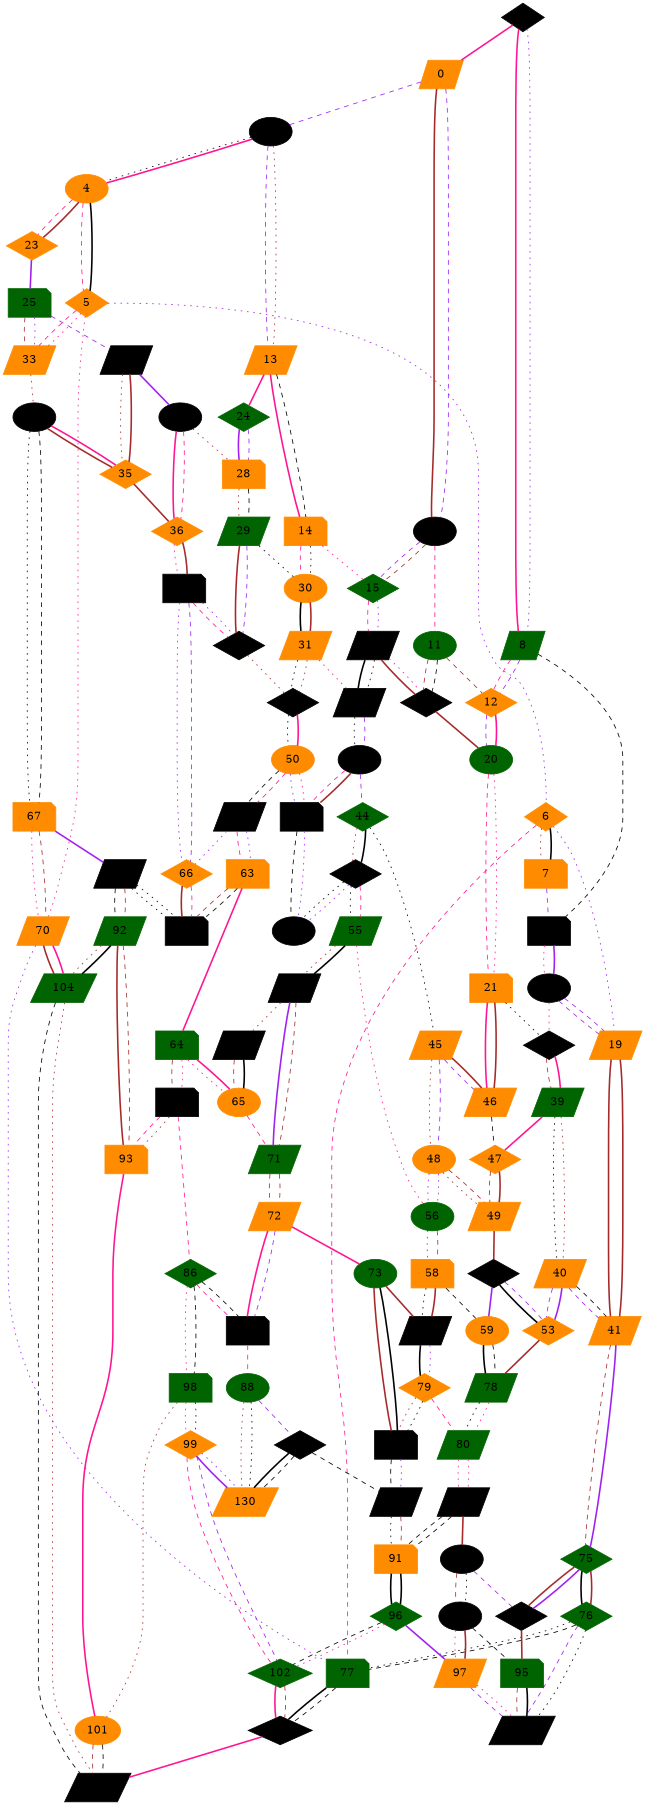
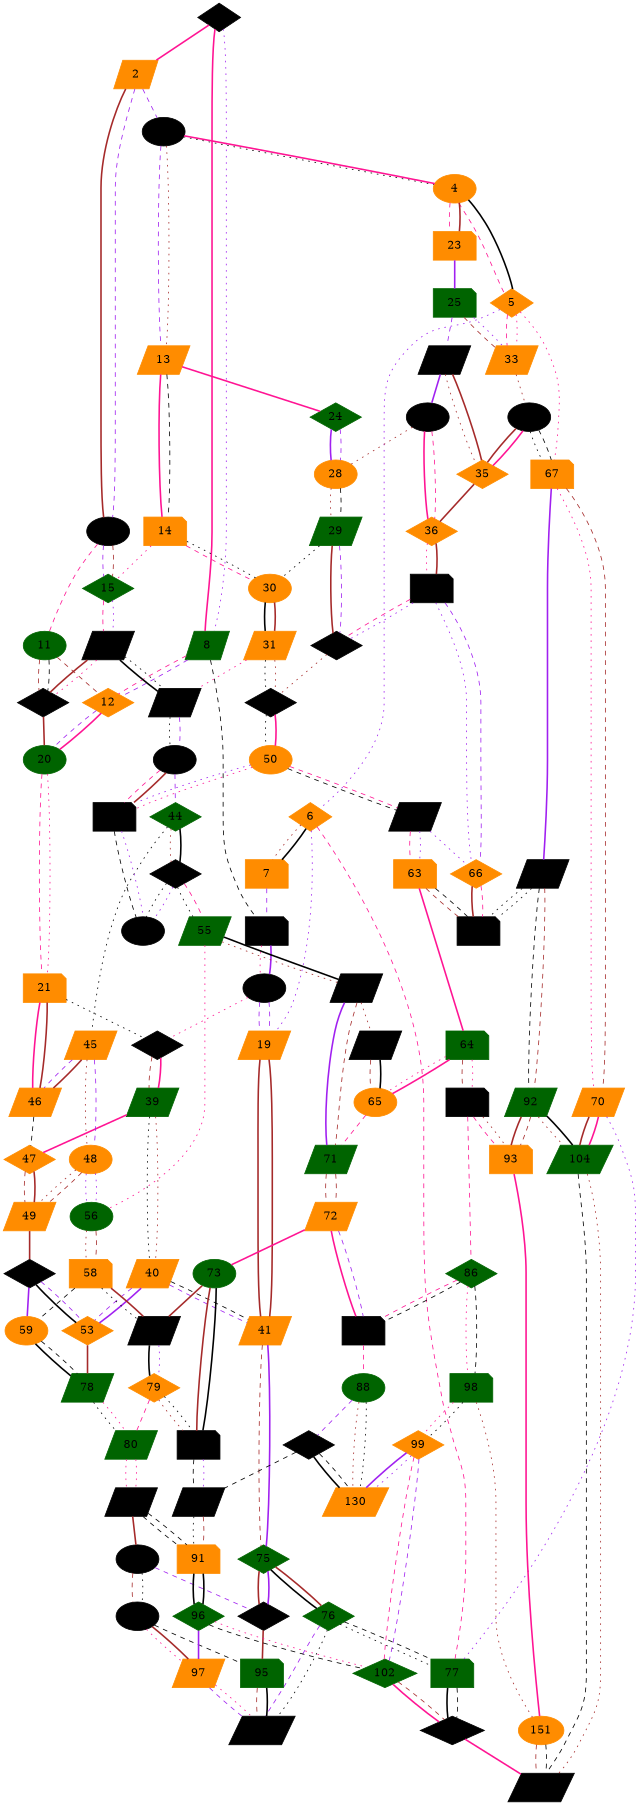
node "0": label "0" -> "2"
node "23": shape diamond -> note
node "28": shape note -> ellipse
edge "5" -- "70": now "5" -- "67"
node "101": label "101" -> "151"
